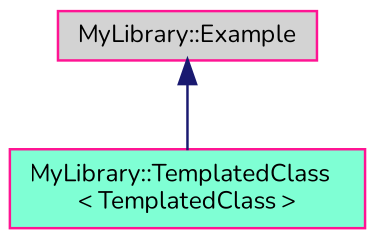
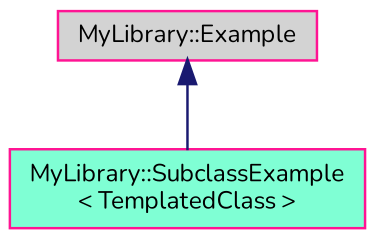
node "MyLibrary::TemplatedClass < TemplatedClass >": label "MyLibrary::TemplatedClass < TemplatedClass >" -> "MyLibrary::SubclassExample < TemplatedClass >"
